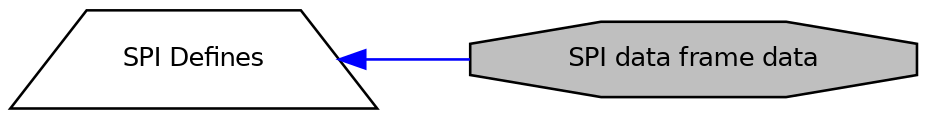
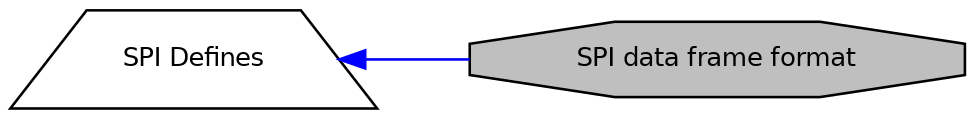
node "SPI data frame data": label "SPI data frame data" -> "SPI data frame format"
